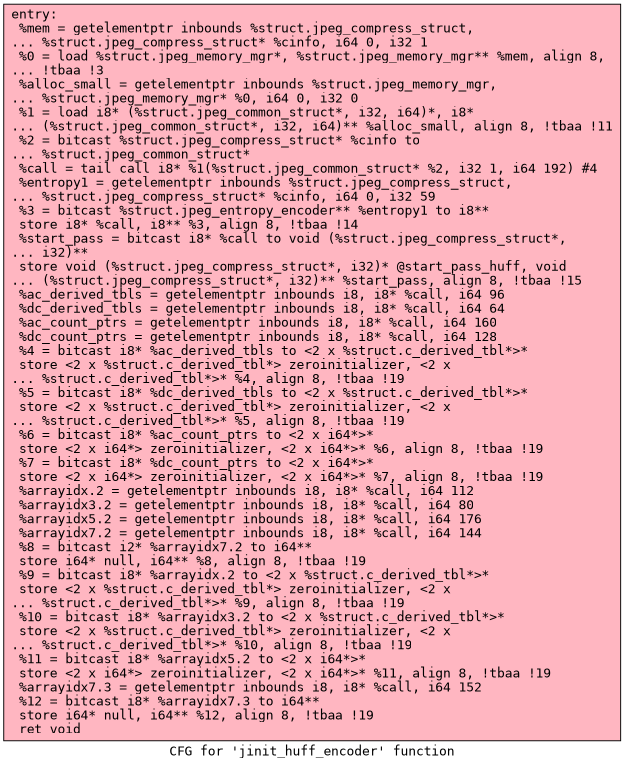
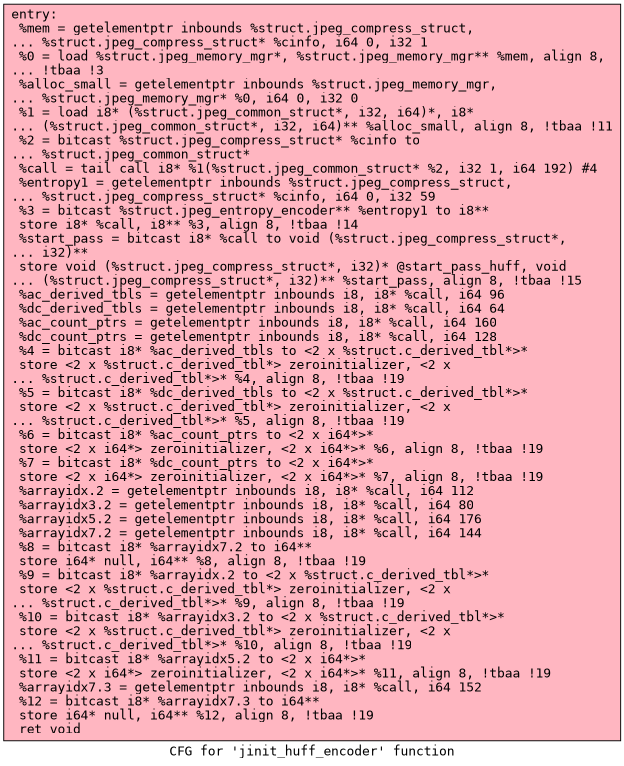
node "entry:": text "%8 = bitcast i2* %arrayidx7.2 to i64**" -> "%8 = bitcast i8* %arrayidx7.2 to i64**"
